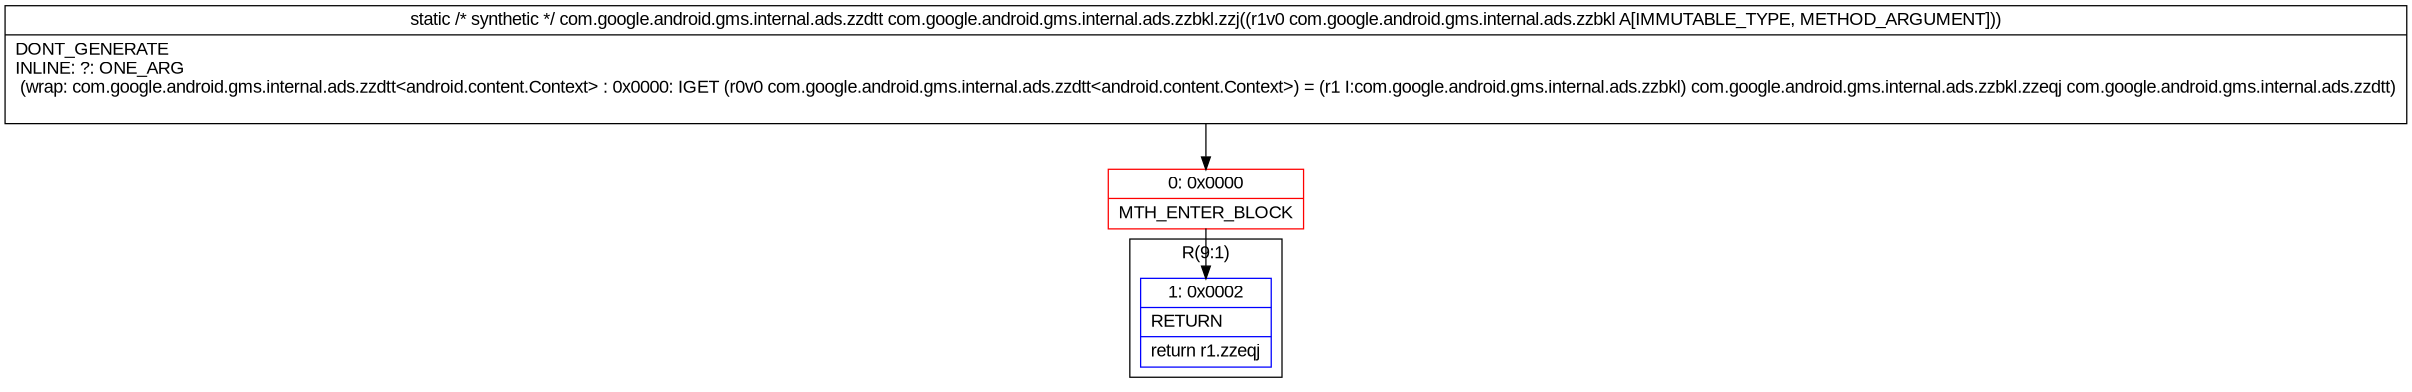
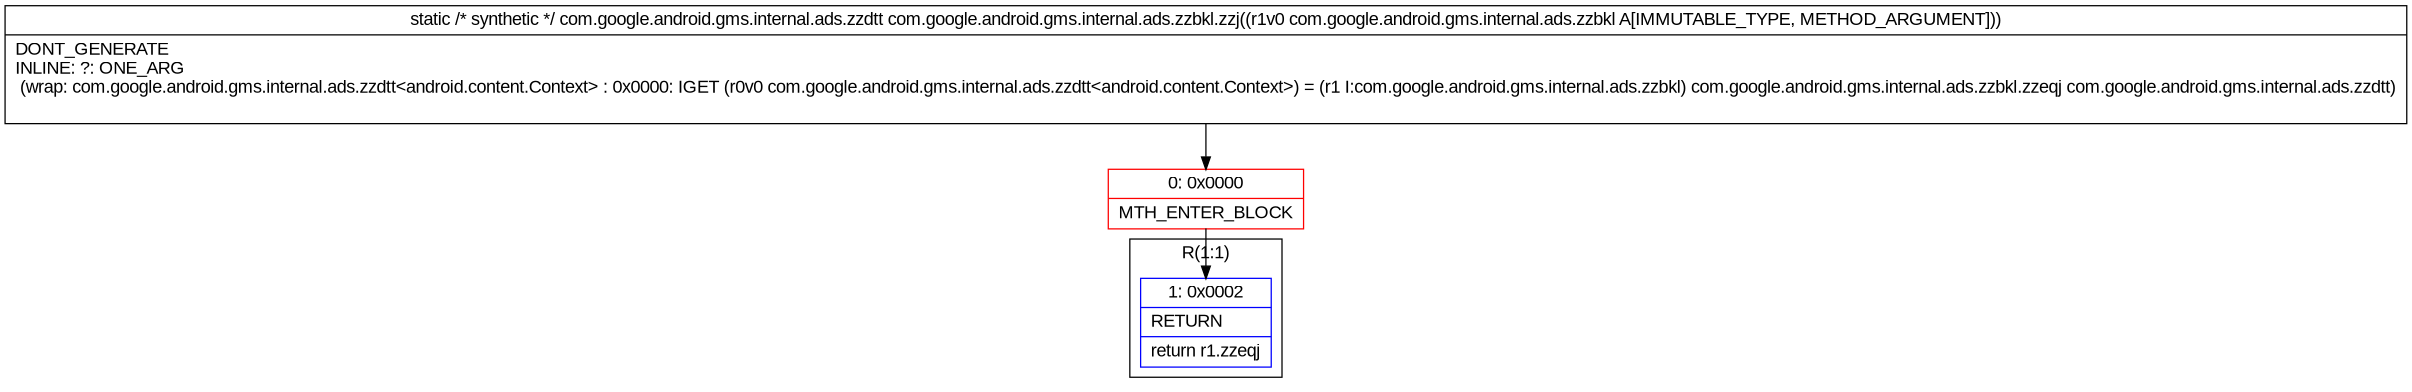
cluster "R(9:1)": label "R(9:1)" -> "R(1:1)"
